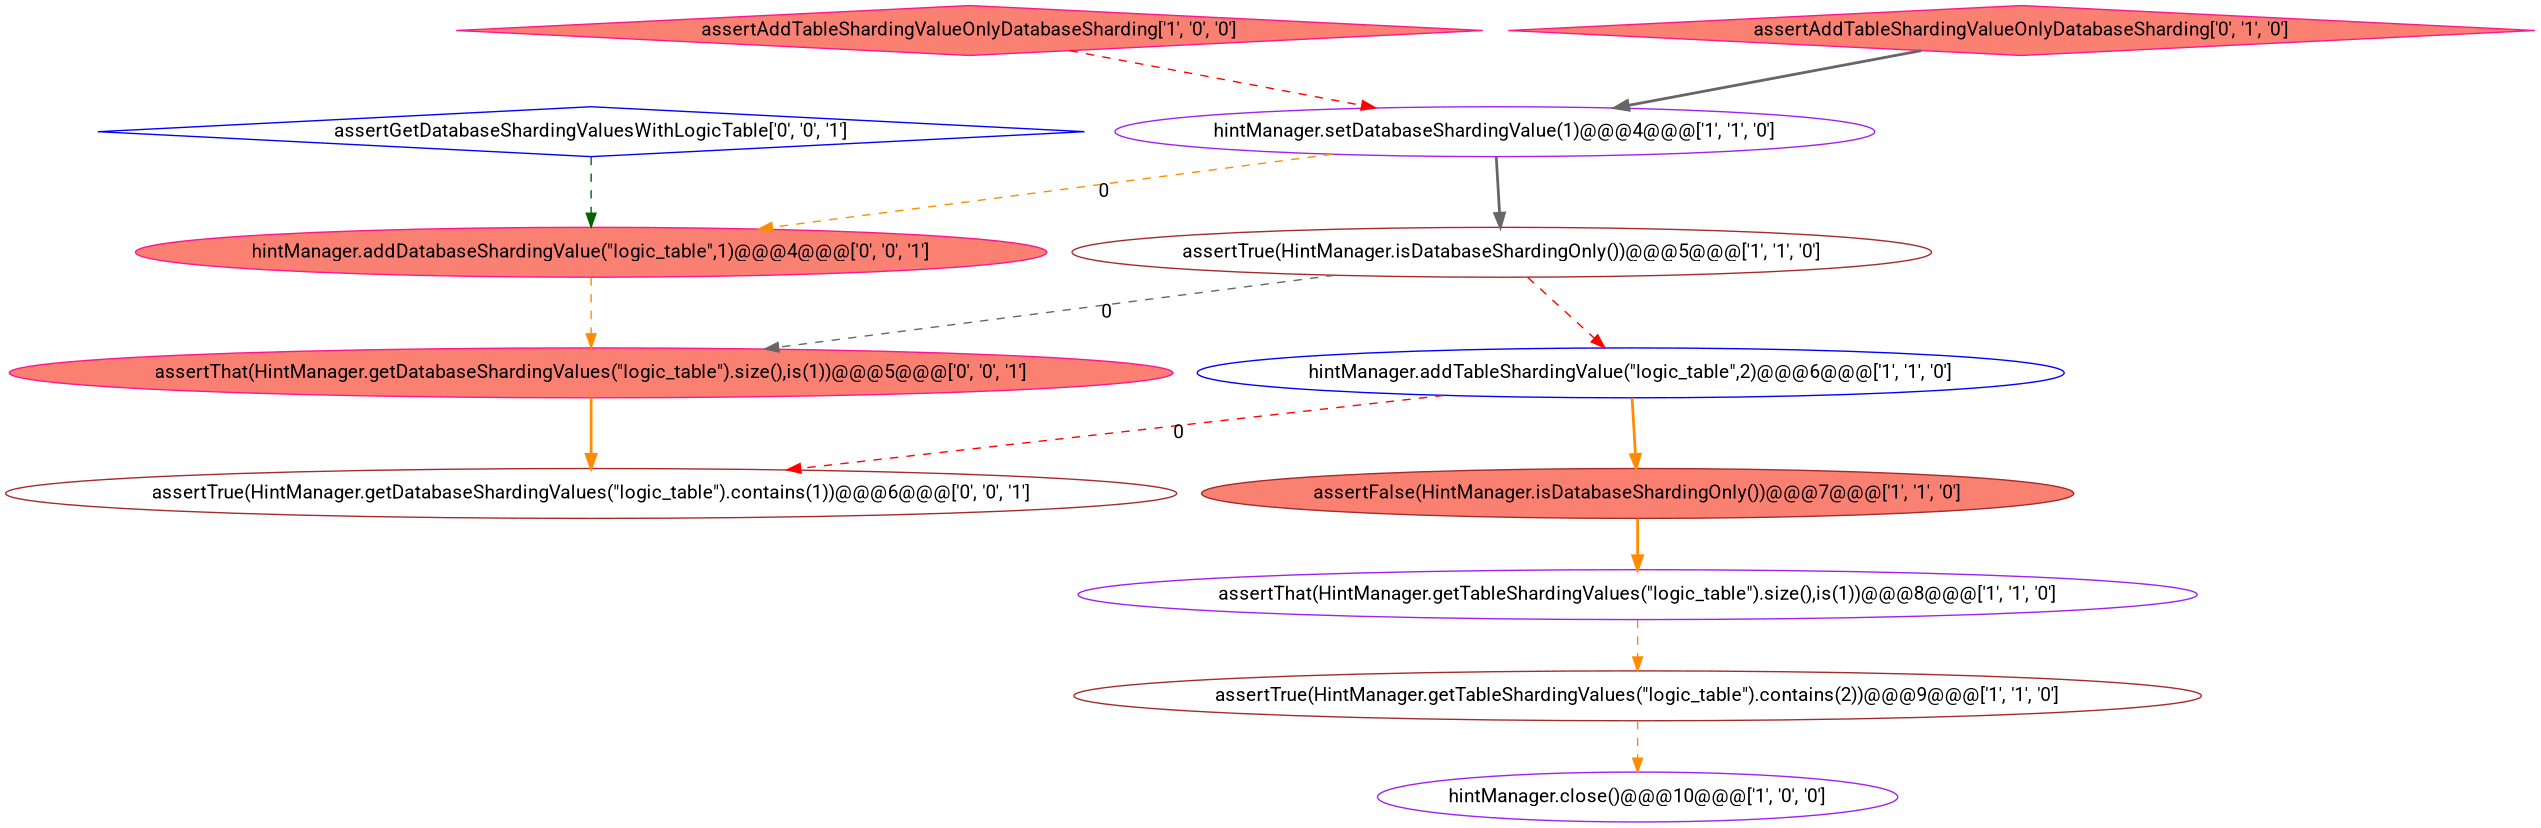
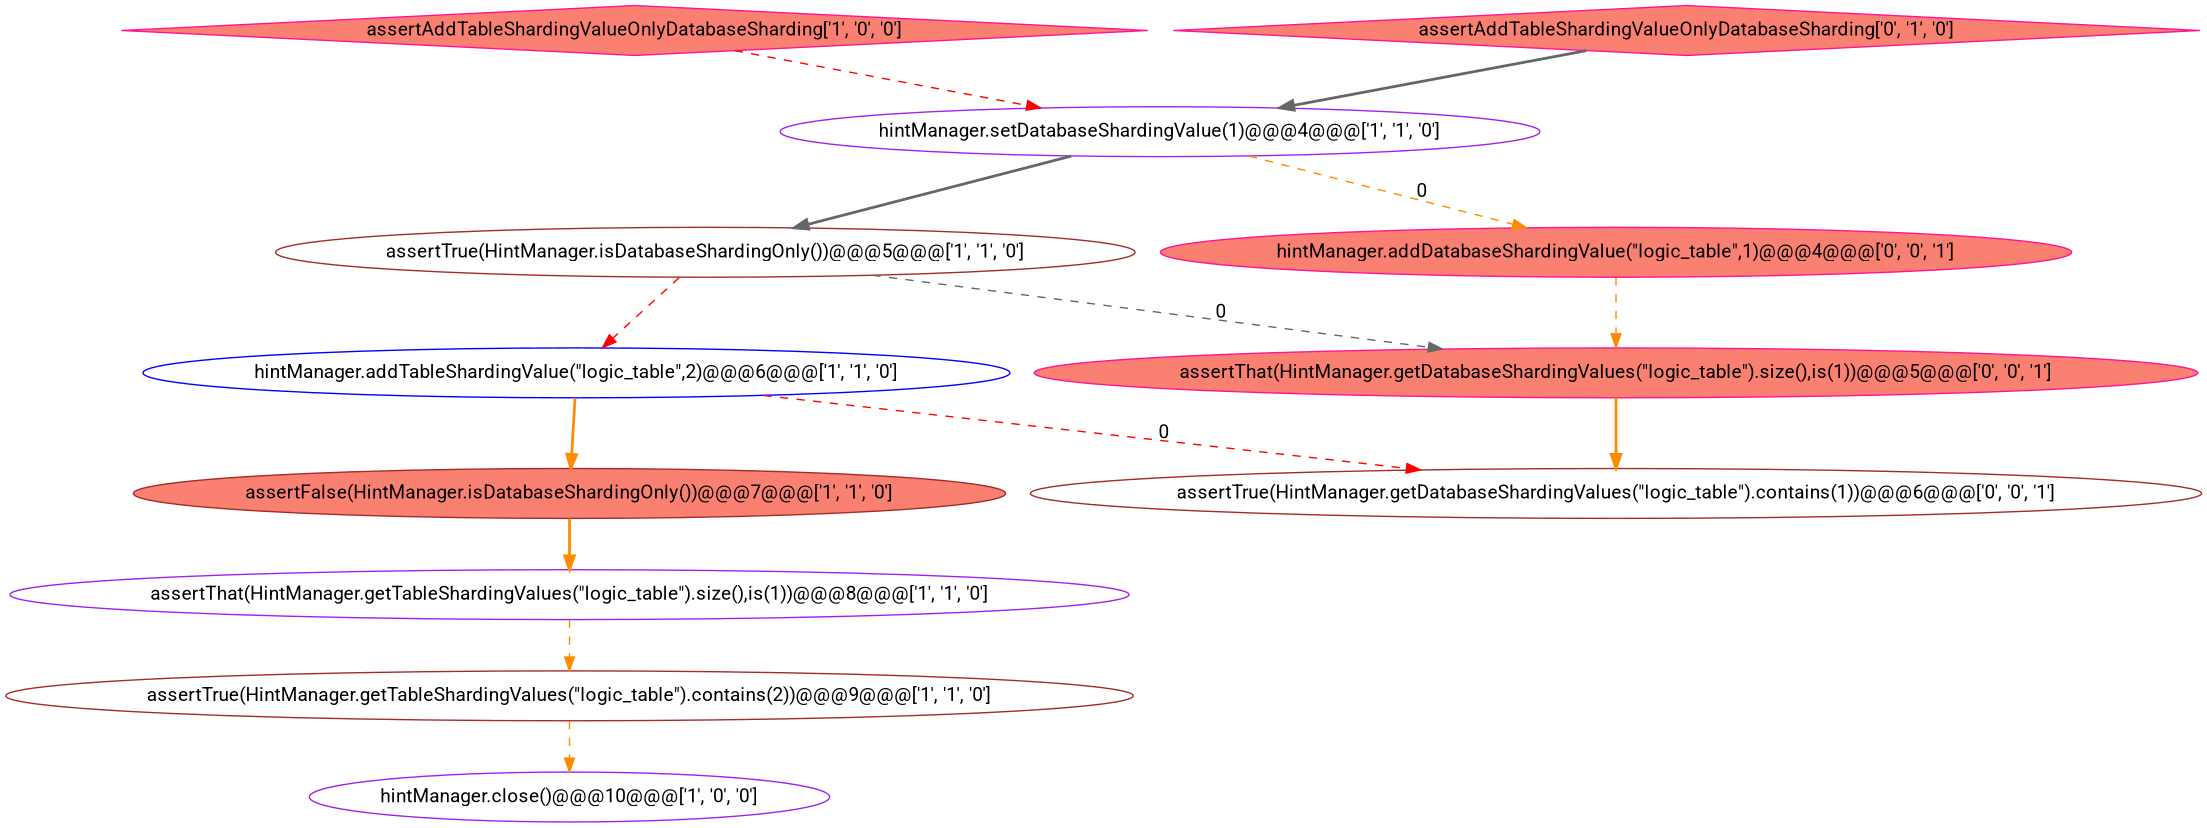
node "assertGetDatabaseShardingValuesWithLogicTable['0', '0', '1']": removed
